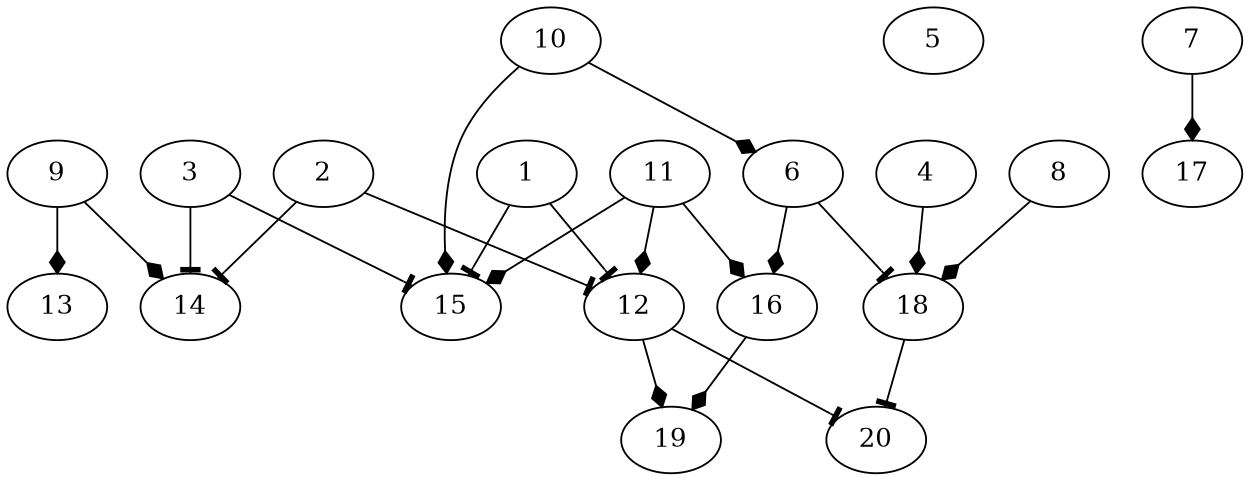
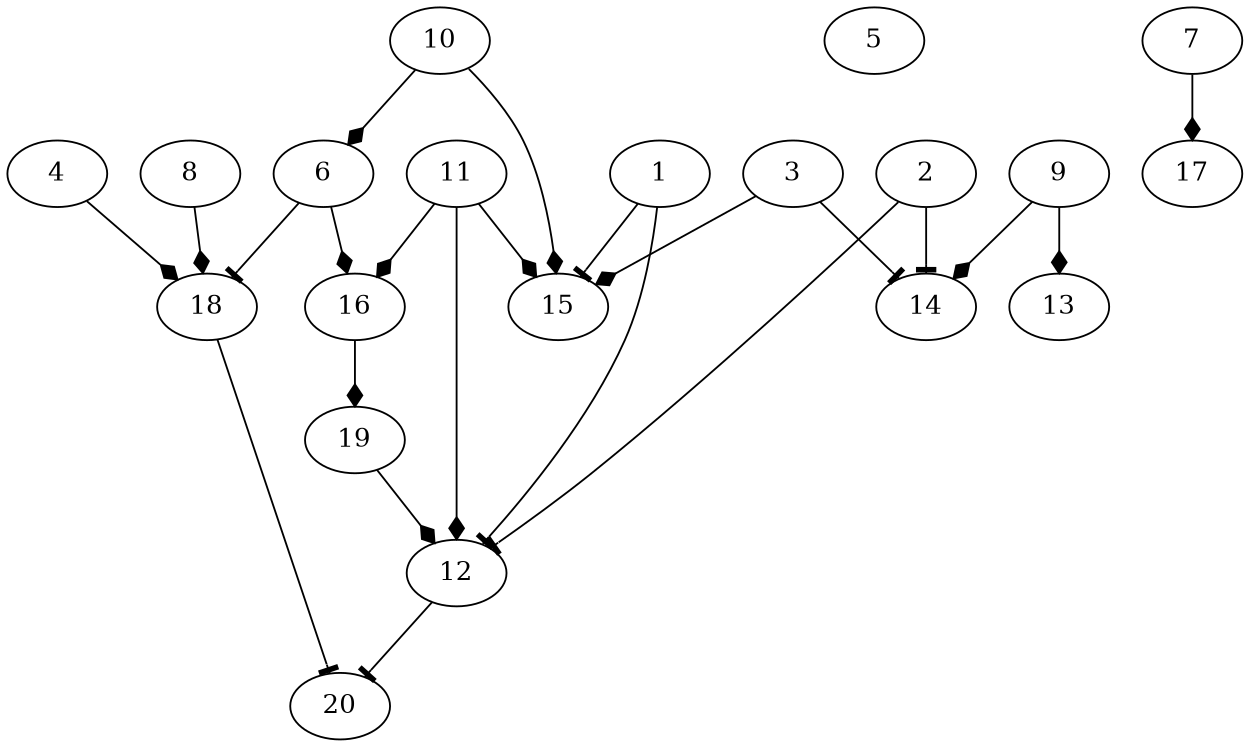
edge "3" -> "15": arrowhead tee -> diamond
edge "12" -> "19": reversed
